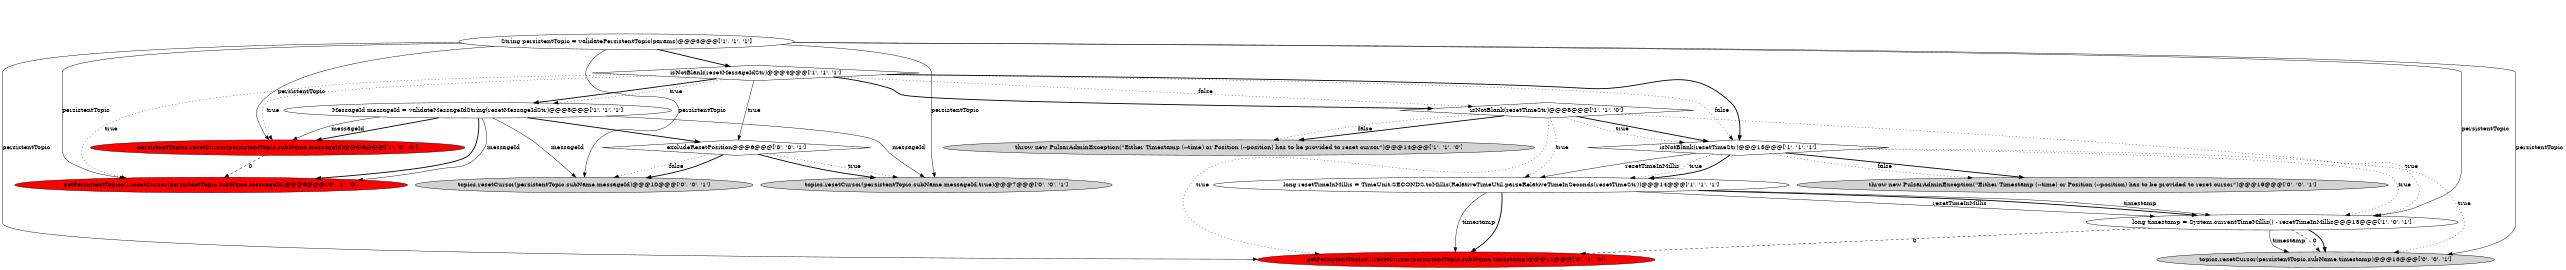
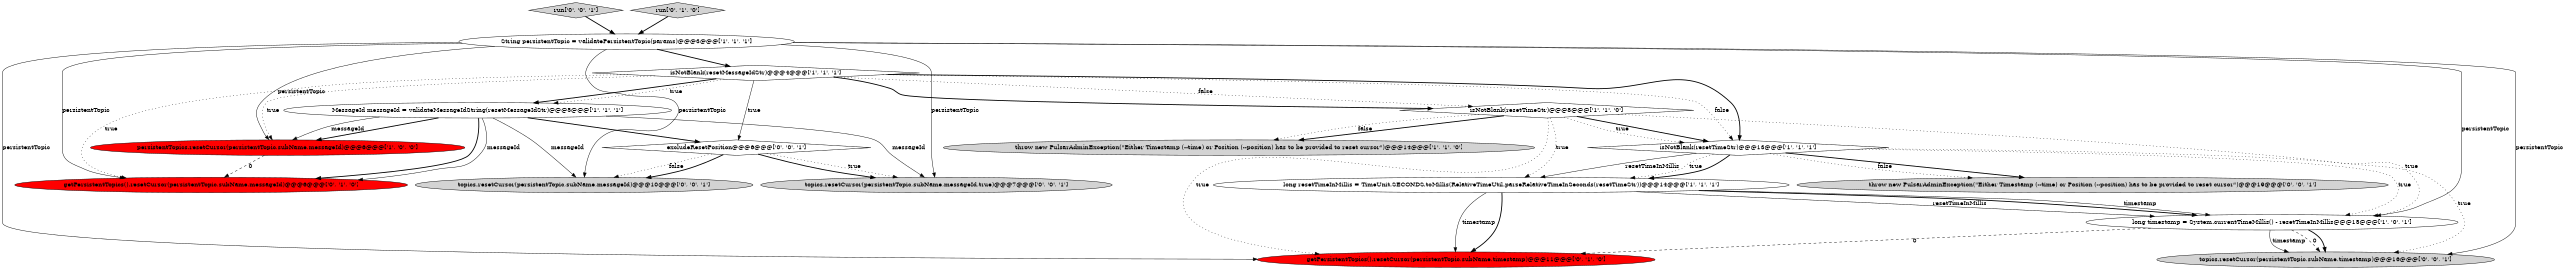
node "run['0', '0', '1']": added
node "run['0', '1', '0']": added
